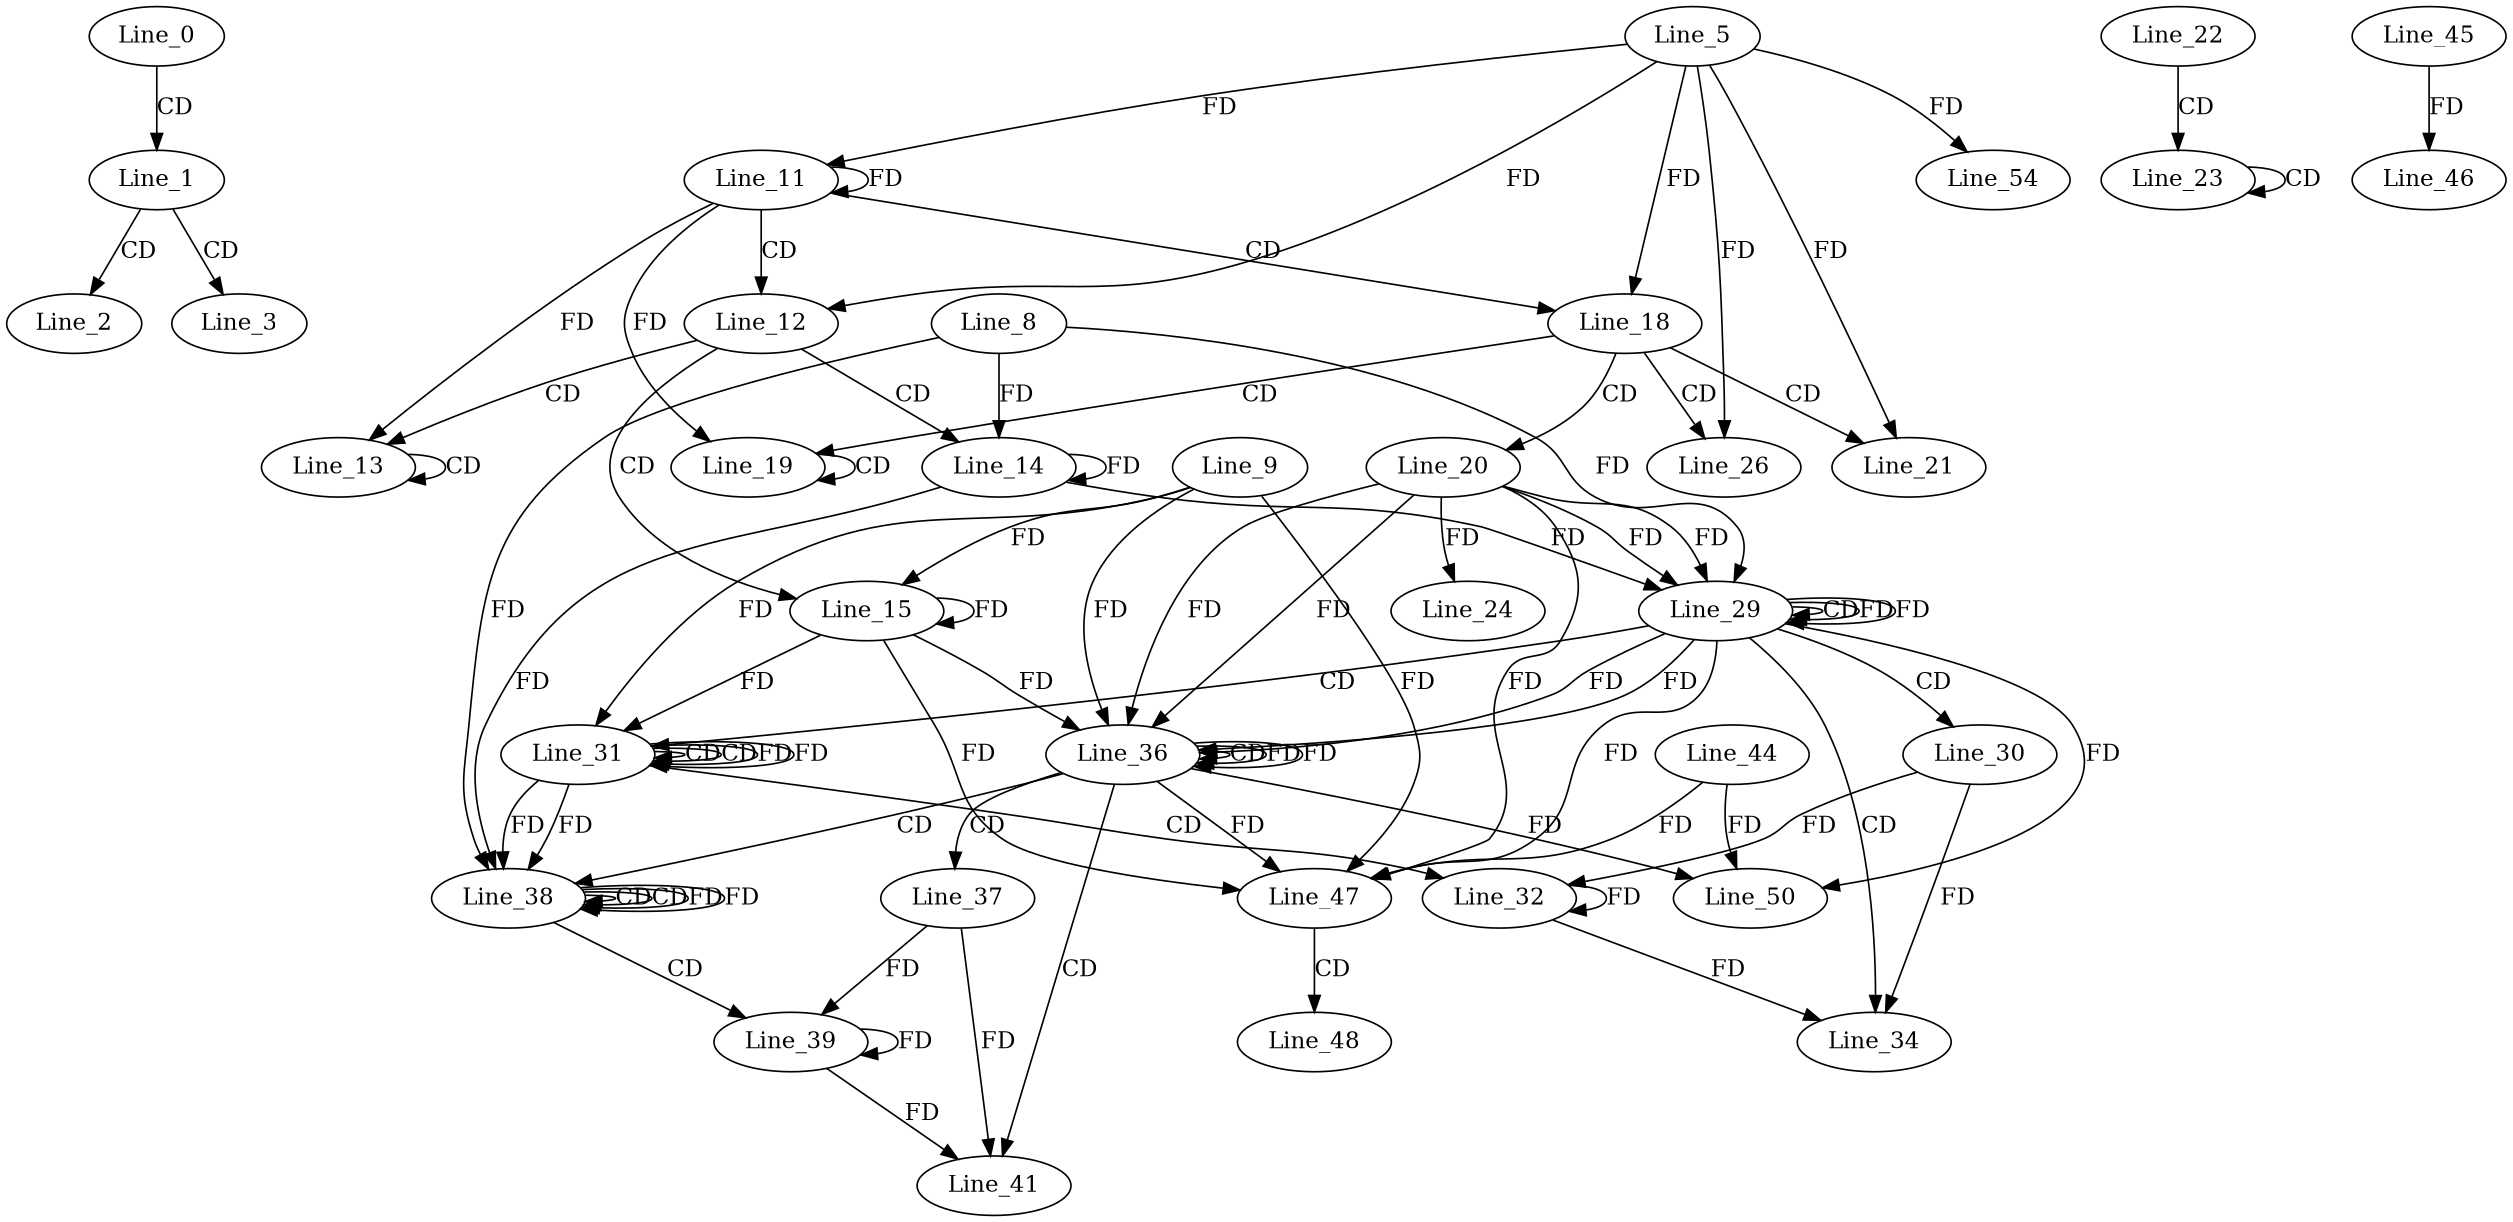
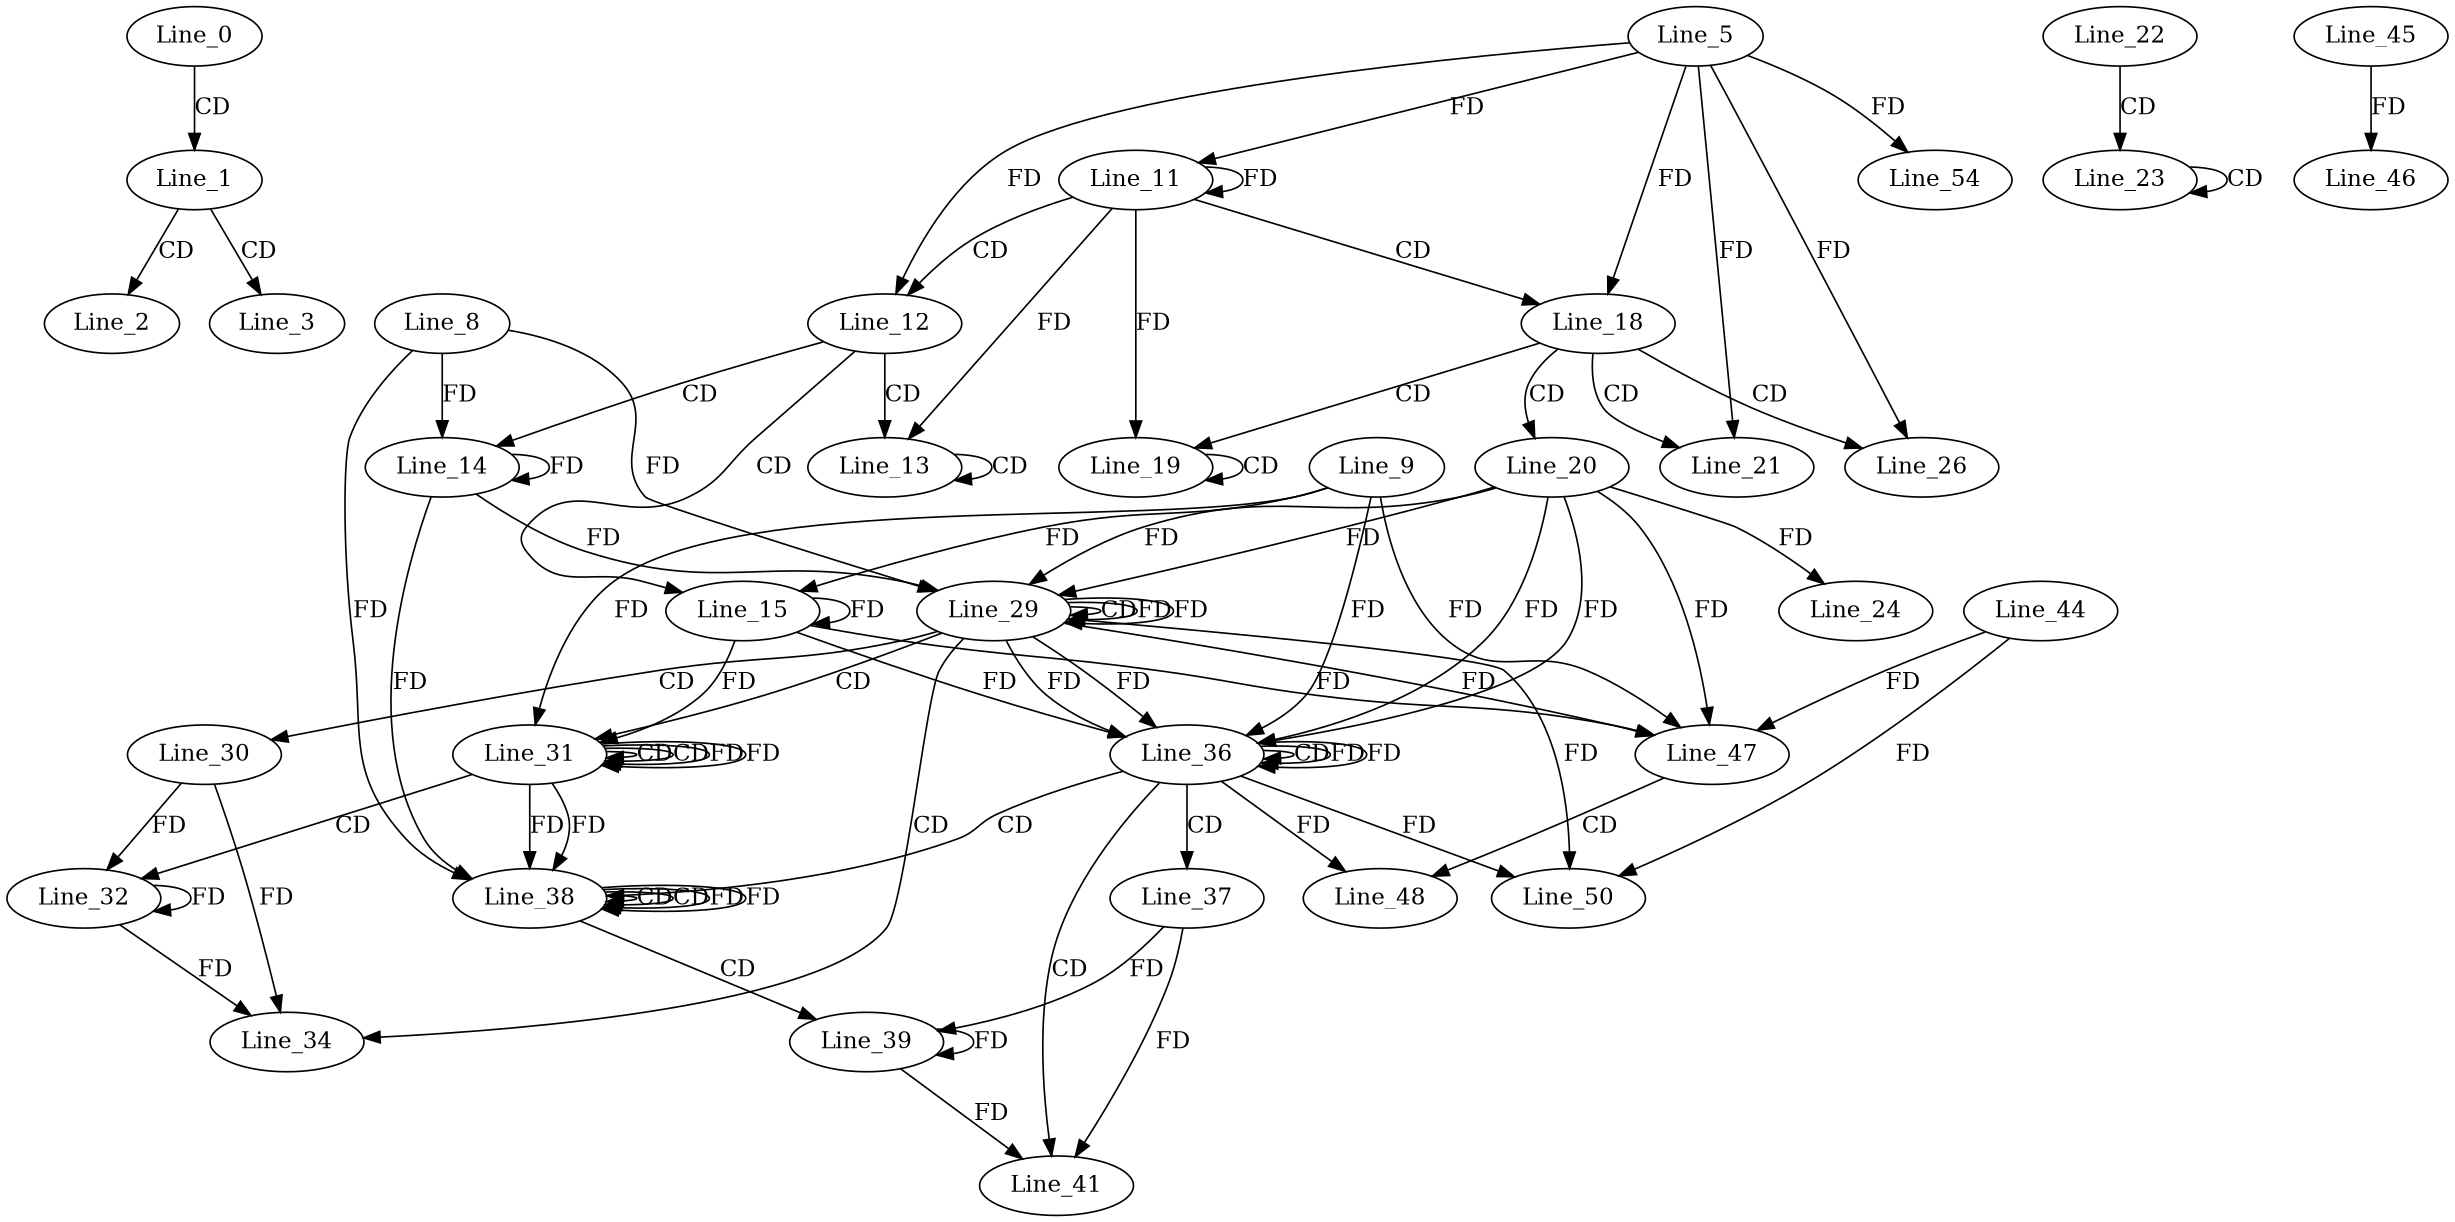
edge "Line_36" -> "Line_47": now "Line_36" -> "Line_48"
